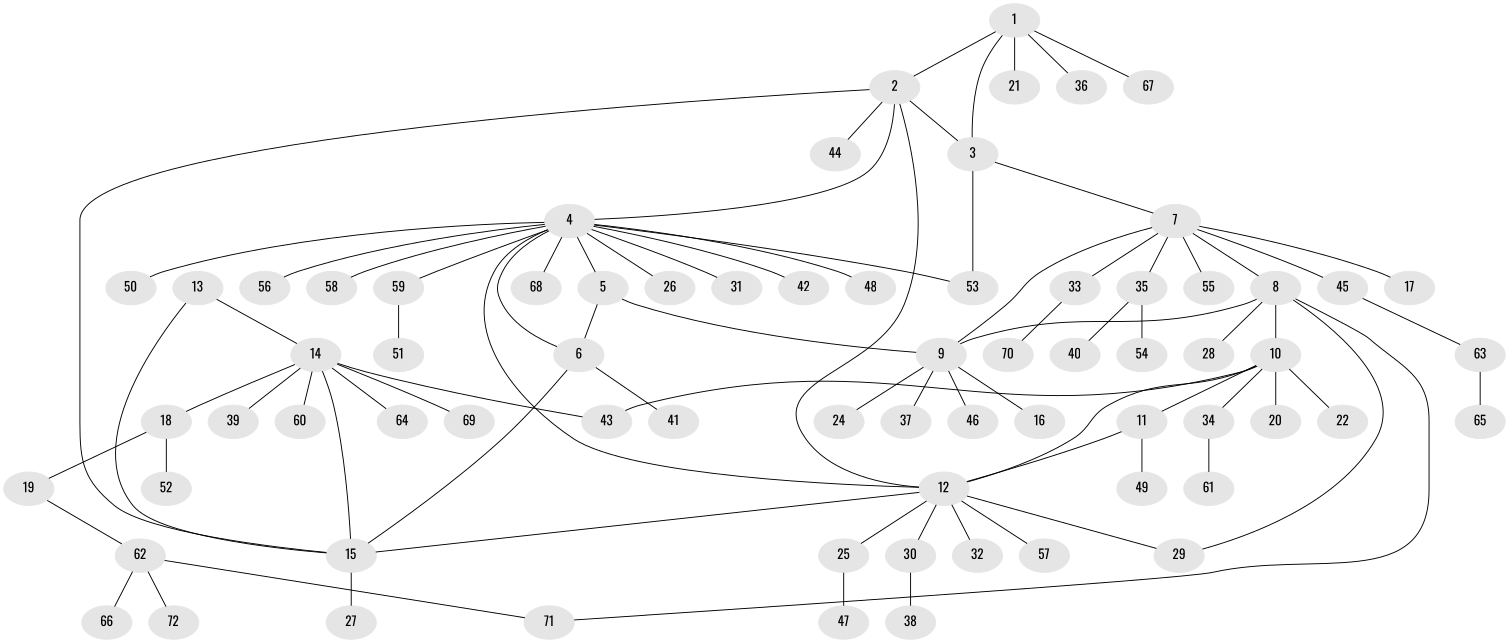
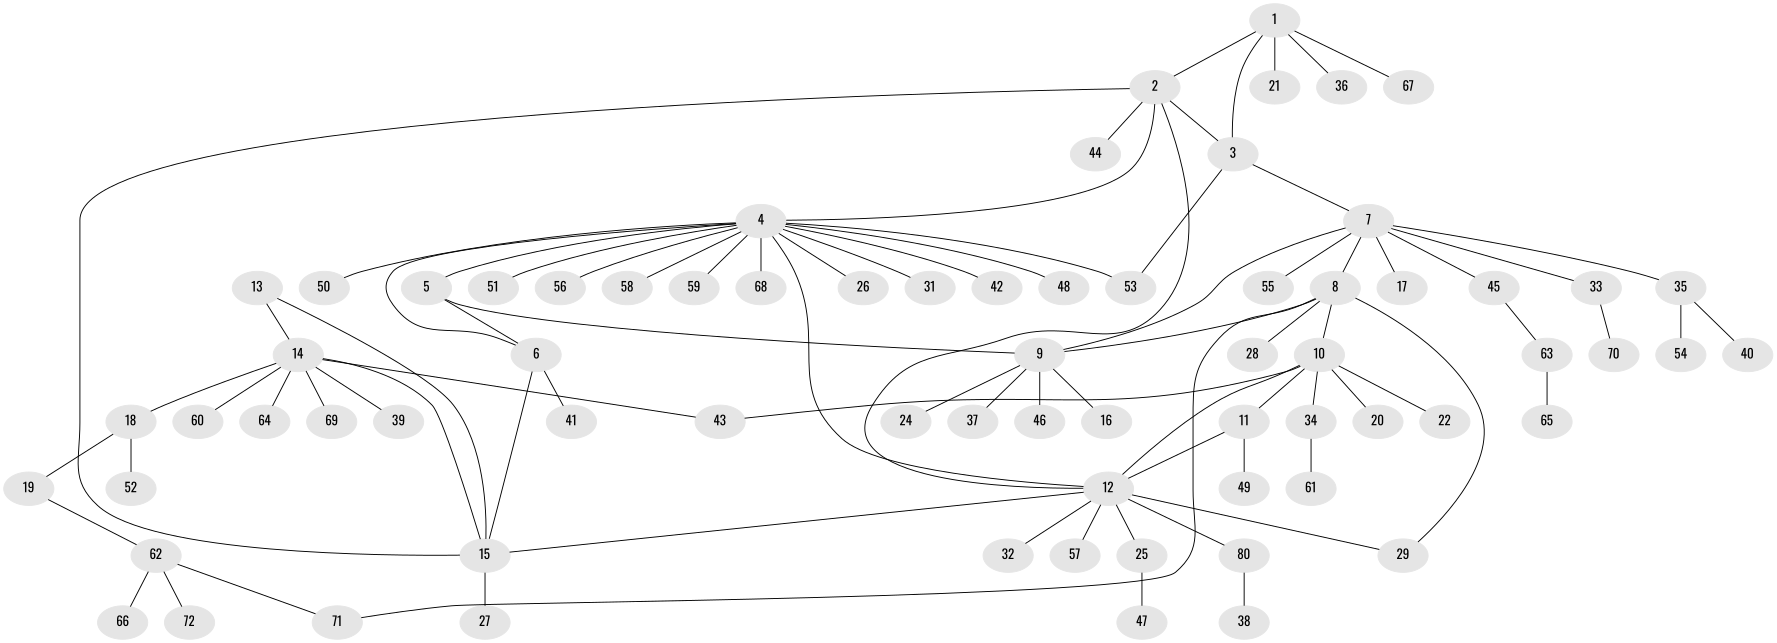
edge "59" -- "51": now "4" -- "51"
node "30": label "30" -> "80"
